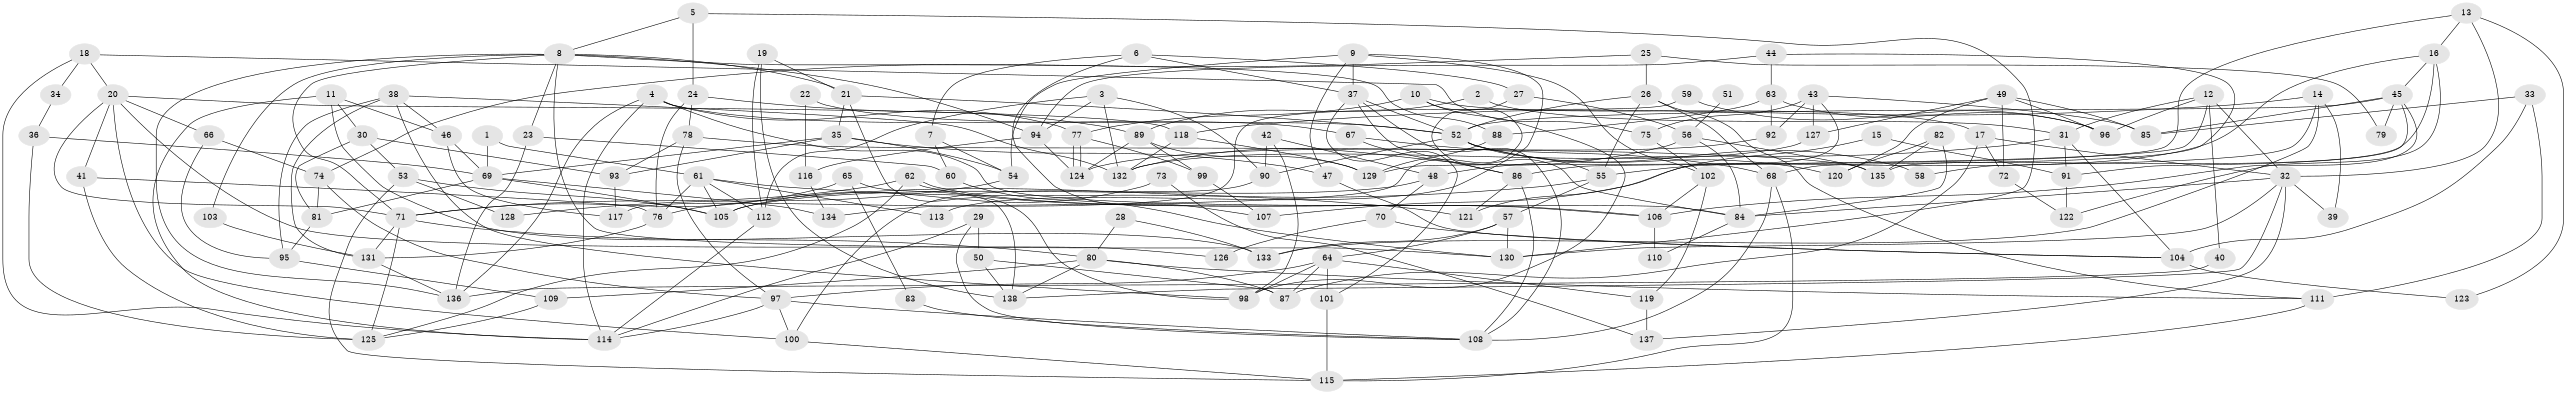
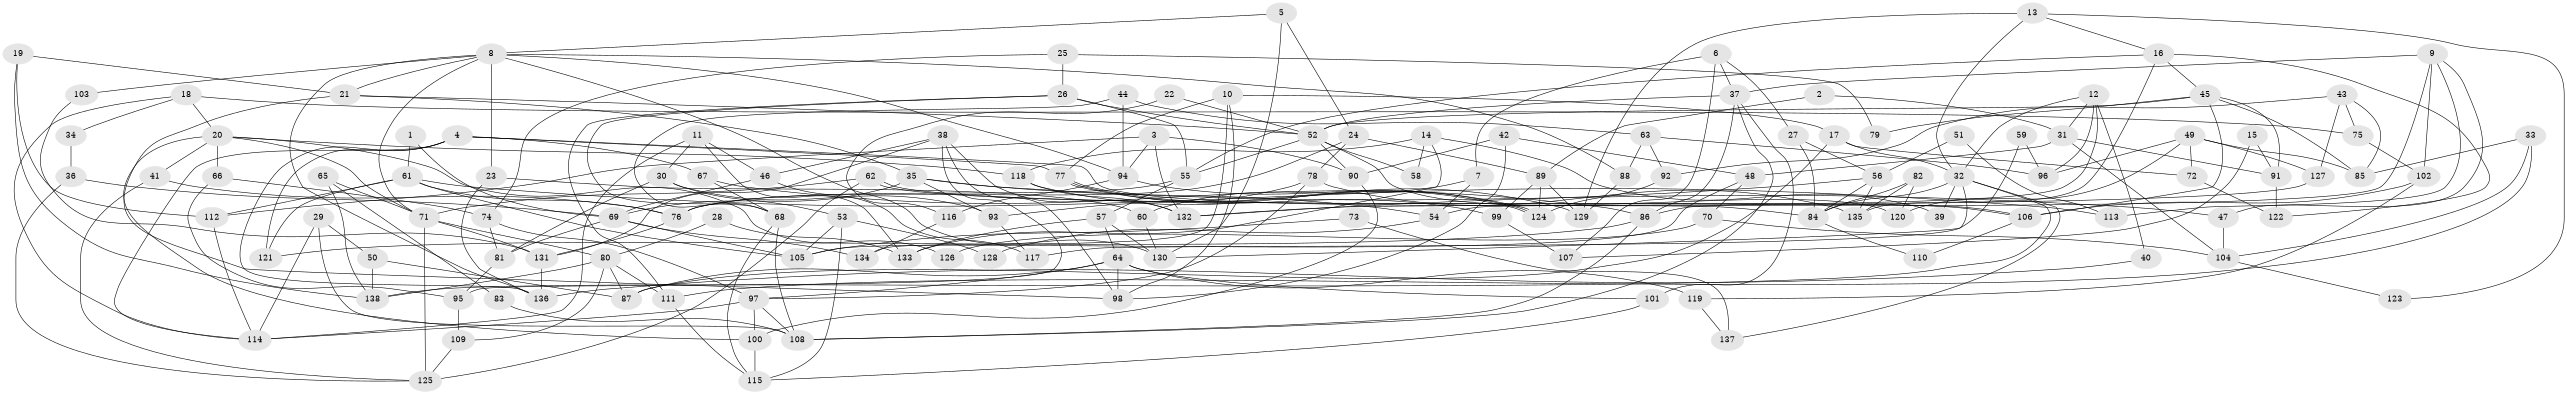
edge "43" -- "121": now "4" -- "121"
edge "51" -- "113": added
